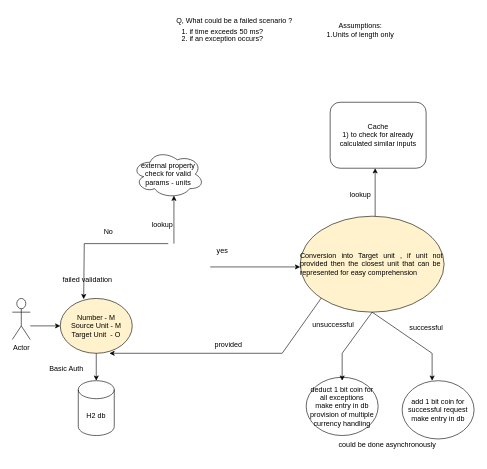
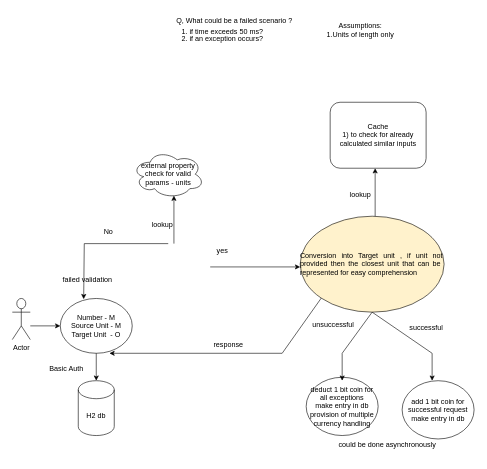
node "Number - M Source Unit - M Target Unit - O": fillcolor #fff2cc -> #ffffff
node "provided": label "provided" -> "response"
